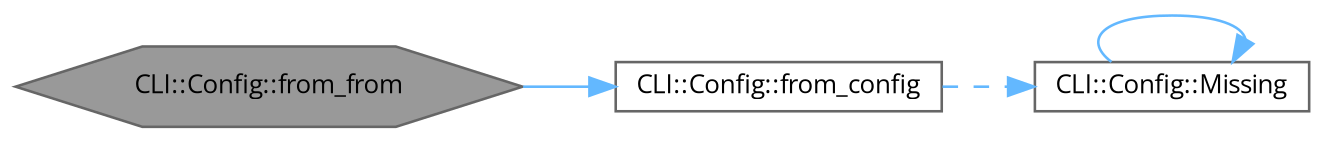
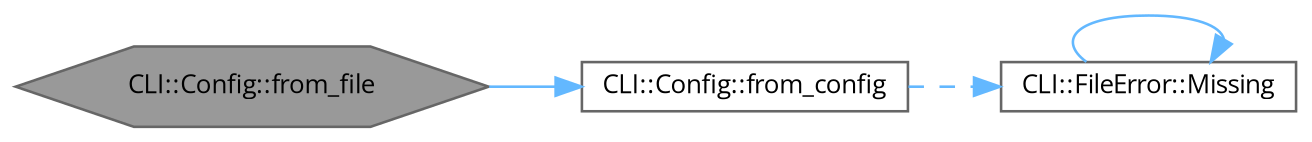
node "CLI::Config::from_from": label "CLI::Config::from_from" -> "CLI::Config::from_file"
node "CLI::Config::Missing": label "CLI::Config::Missing" -> "CLI::FileError::Missing"
